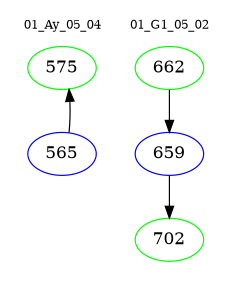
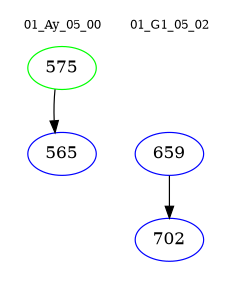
cluster "01_Ay_05_04": label "01_Ay_05_04" -> "01_Ay_05_00"
node "662": removed
edge "565" -> "575": reversed
node "702": color green -> blue
